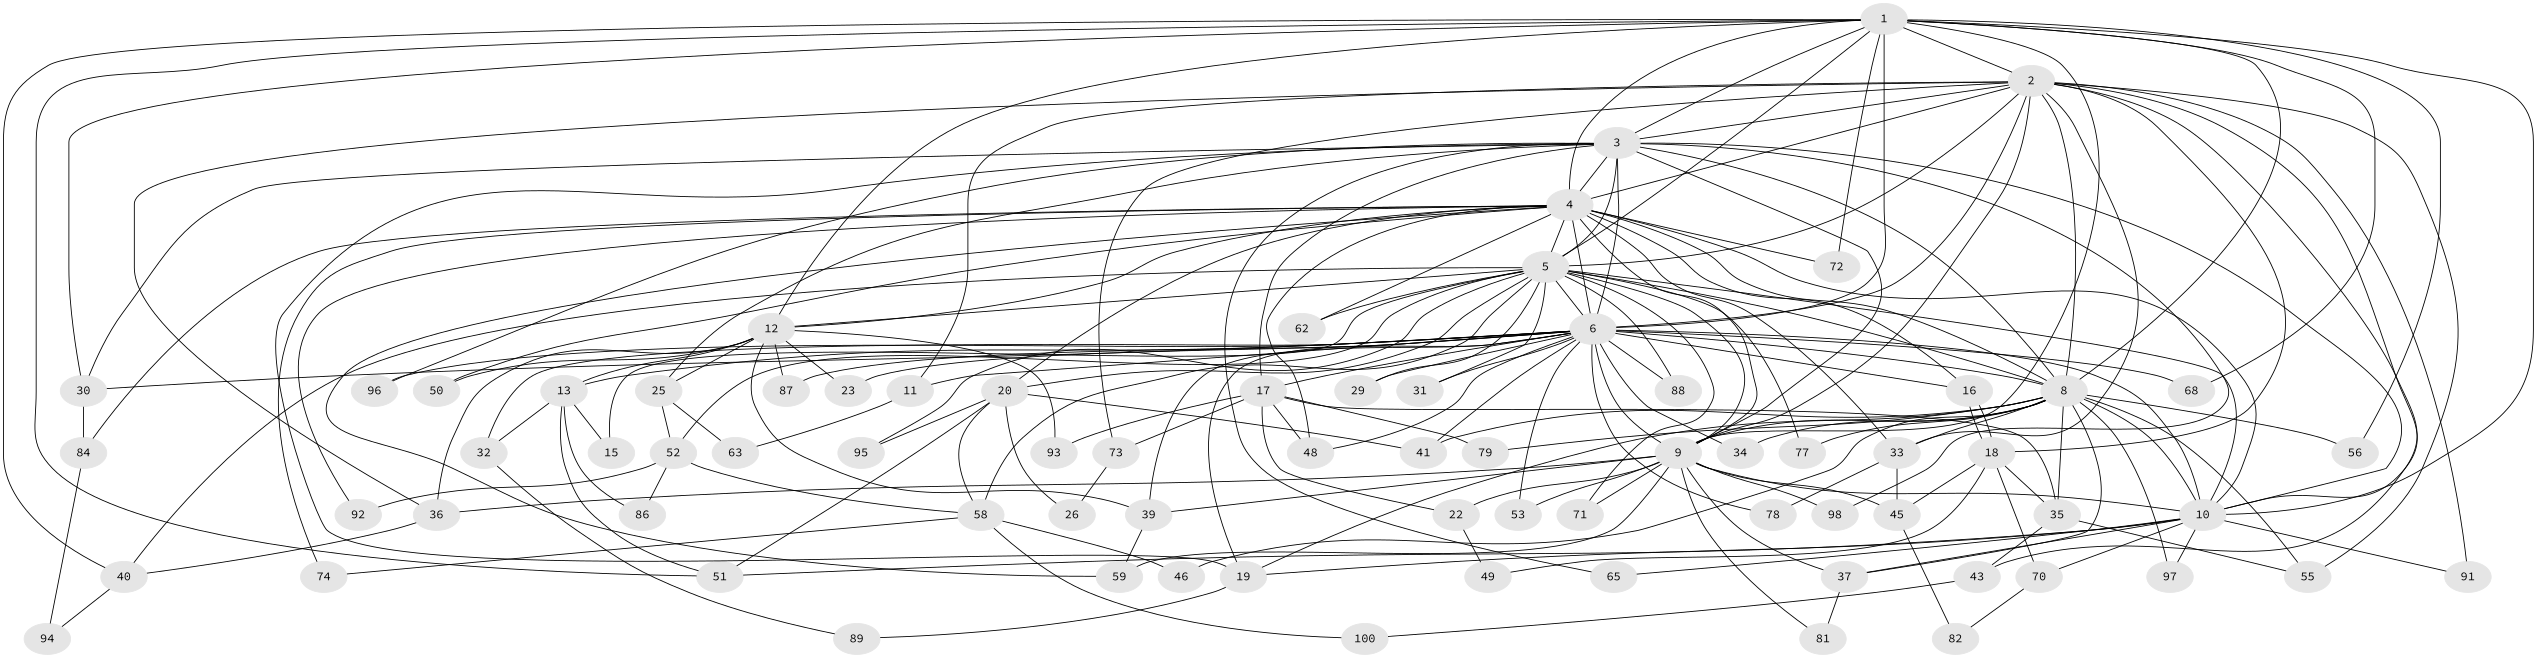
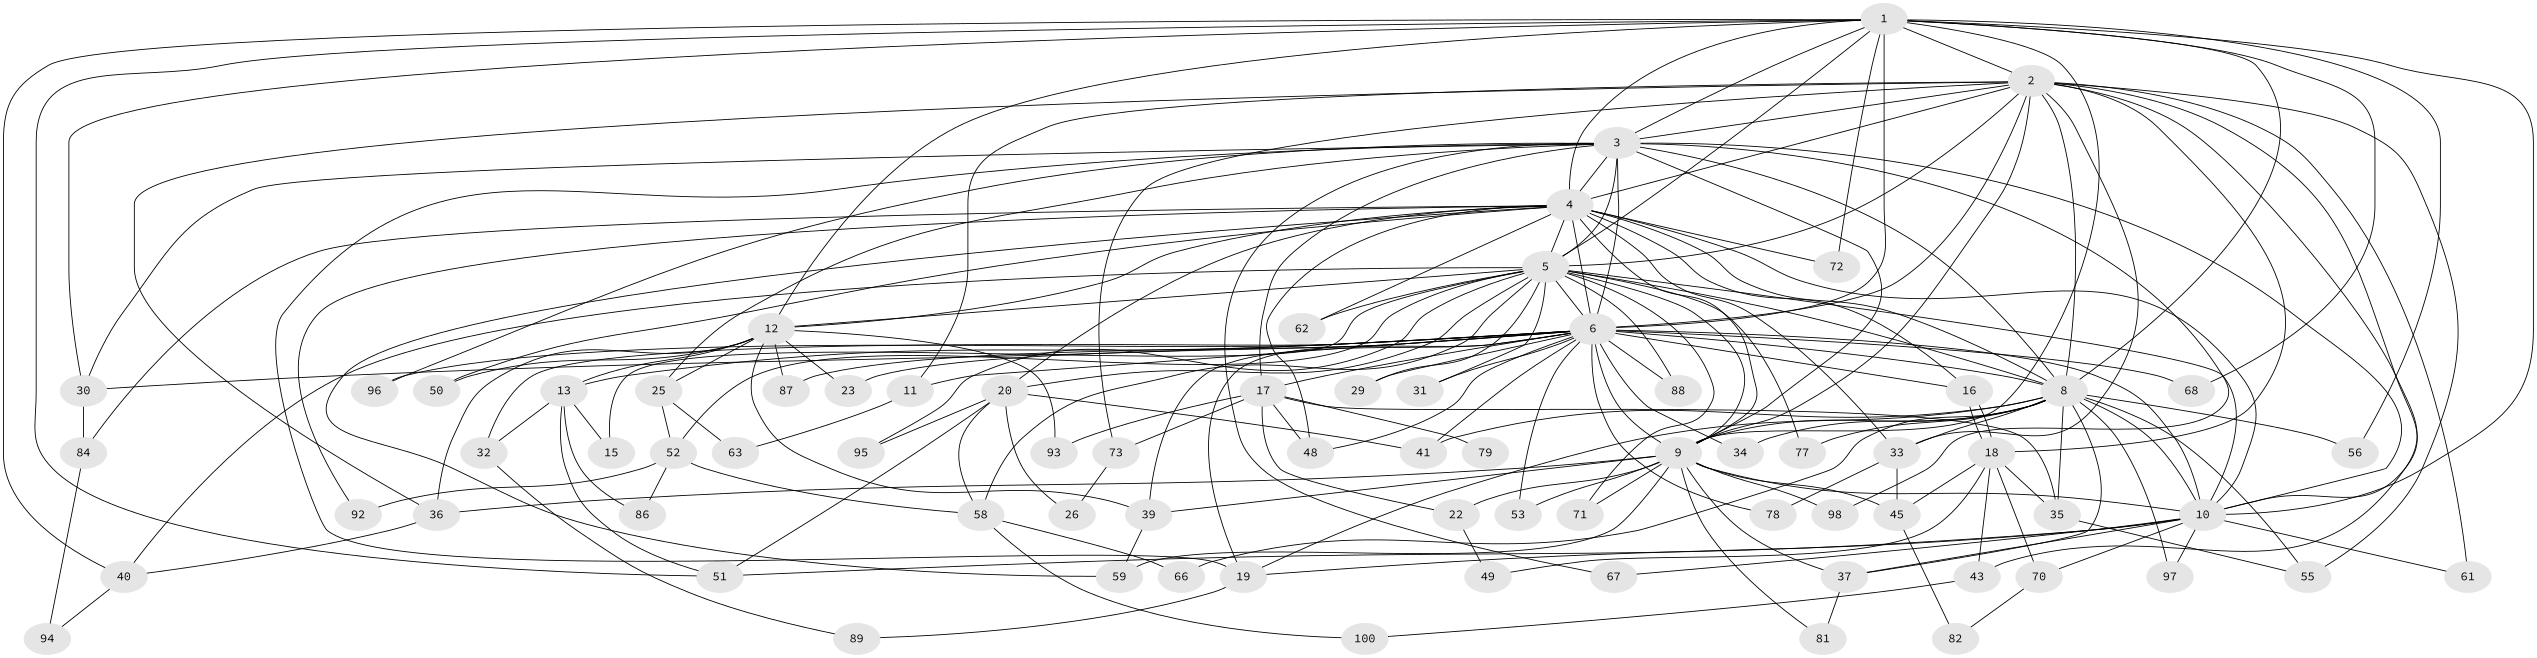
edge "8" -- "79": removed
edge "35" -- "43": now "18" -- "43"
node "74": removed
node "46": label "46" -> "66"
node "65": label "65" -> "67"
node "91": label "91" -> "61"
